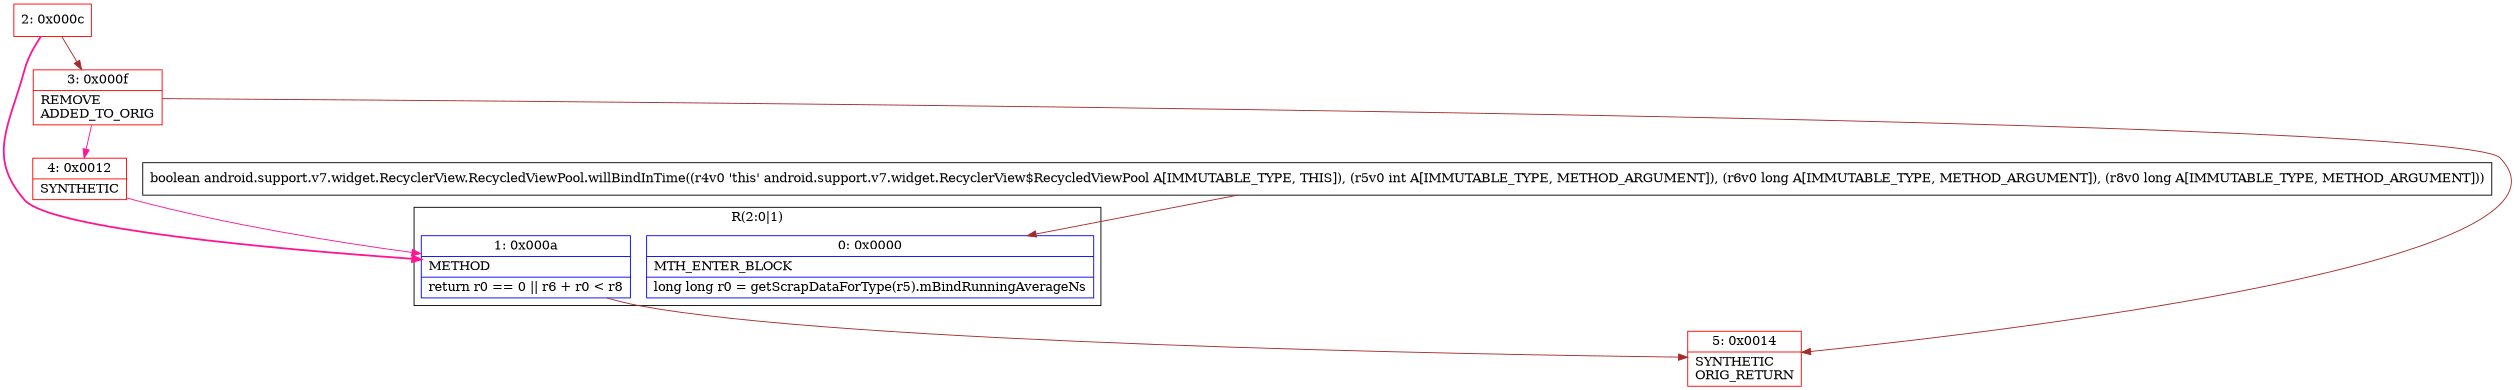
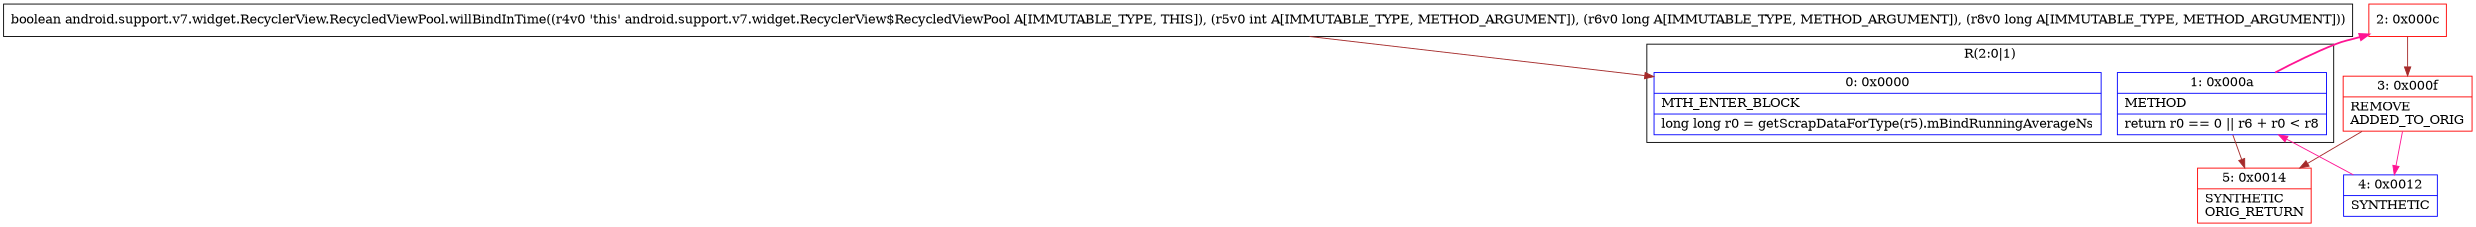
node "4: 0x0012": color red -> blue
edge "2: 0x000c" -> "1: 0x000a": reversed
